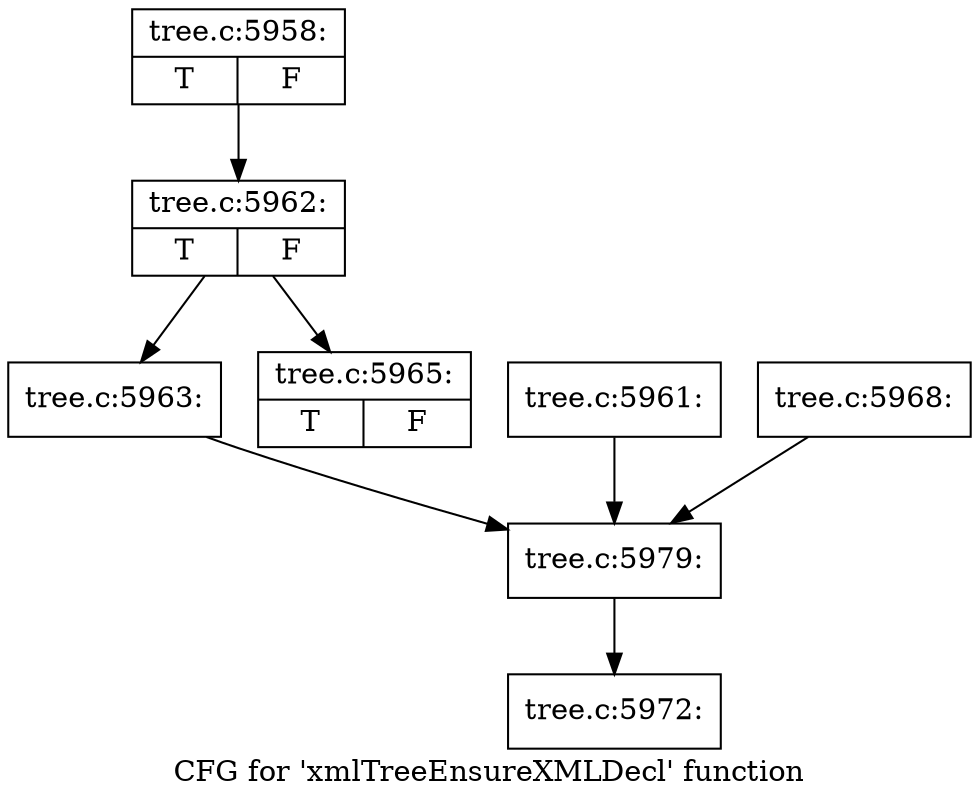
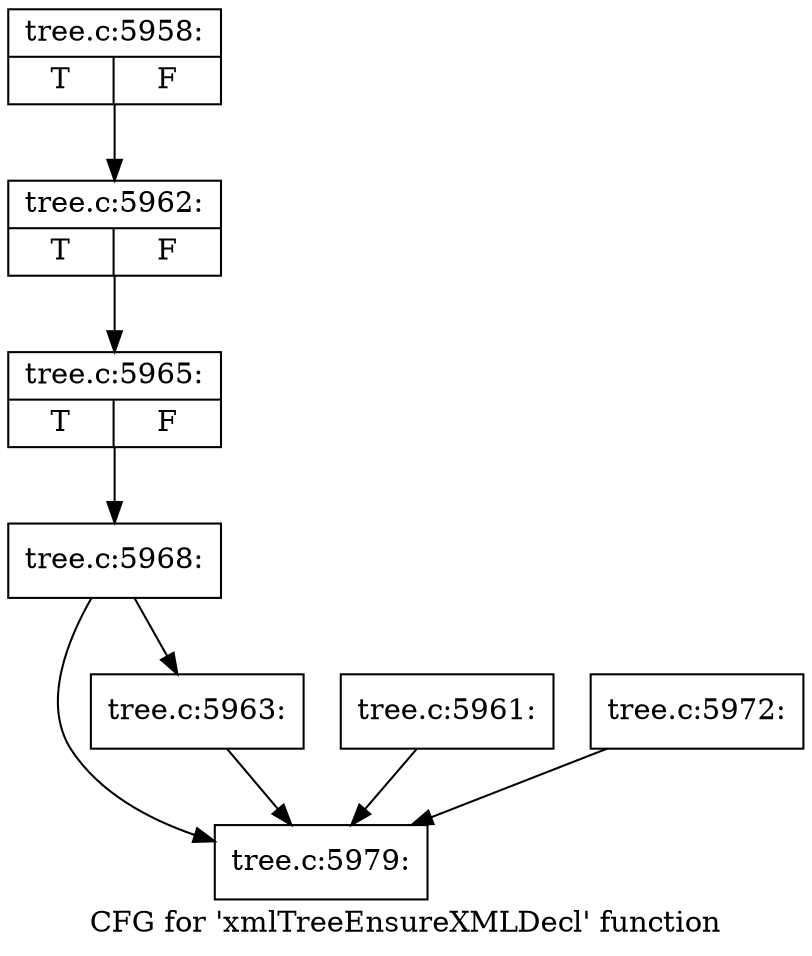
edge "tree.c:5962:" -> "tree.c:5963:": now "tree.c:5968:" -> "tree.c:5963:"
edge "tree.c:5965:" -> "tree.c:5968:": added
edge "tree.c:5979:" -> "tree.c:5972:": reversed
